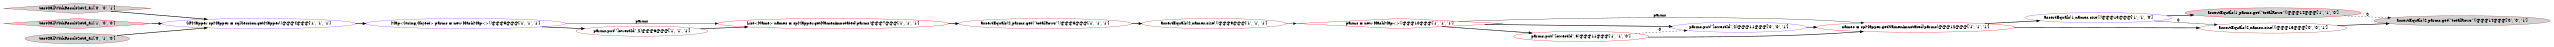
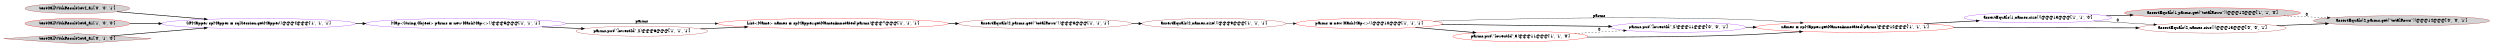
node "testCallWithResultSet4_a1['0', '0', '1']": shape diamond -> ellipse
node "testCallWithResultSet3_a1['1', '0', '0']": shape diamond -> ellipse
node "parms = new HashMap<>()@@@10@@@['1', '1', '1']": shape diamond -> ellipse
node "testCallWithResultSet3_a1['0', '1', '0']": shape ellipse -> diamond
